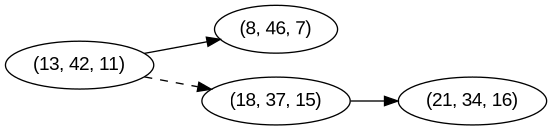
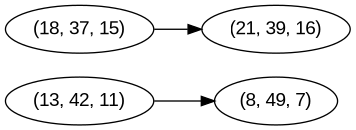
node "(8, 46, 7)": label "(8, 46, 7)" -> "(8, 49, 7)"
edge "(13, 42, 11)" -> "(18, 37, 15)": removed
node "(21, 34, 16)": label "(21, 34, 16)" -> "(21, 39, 16)"
